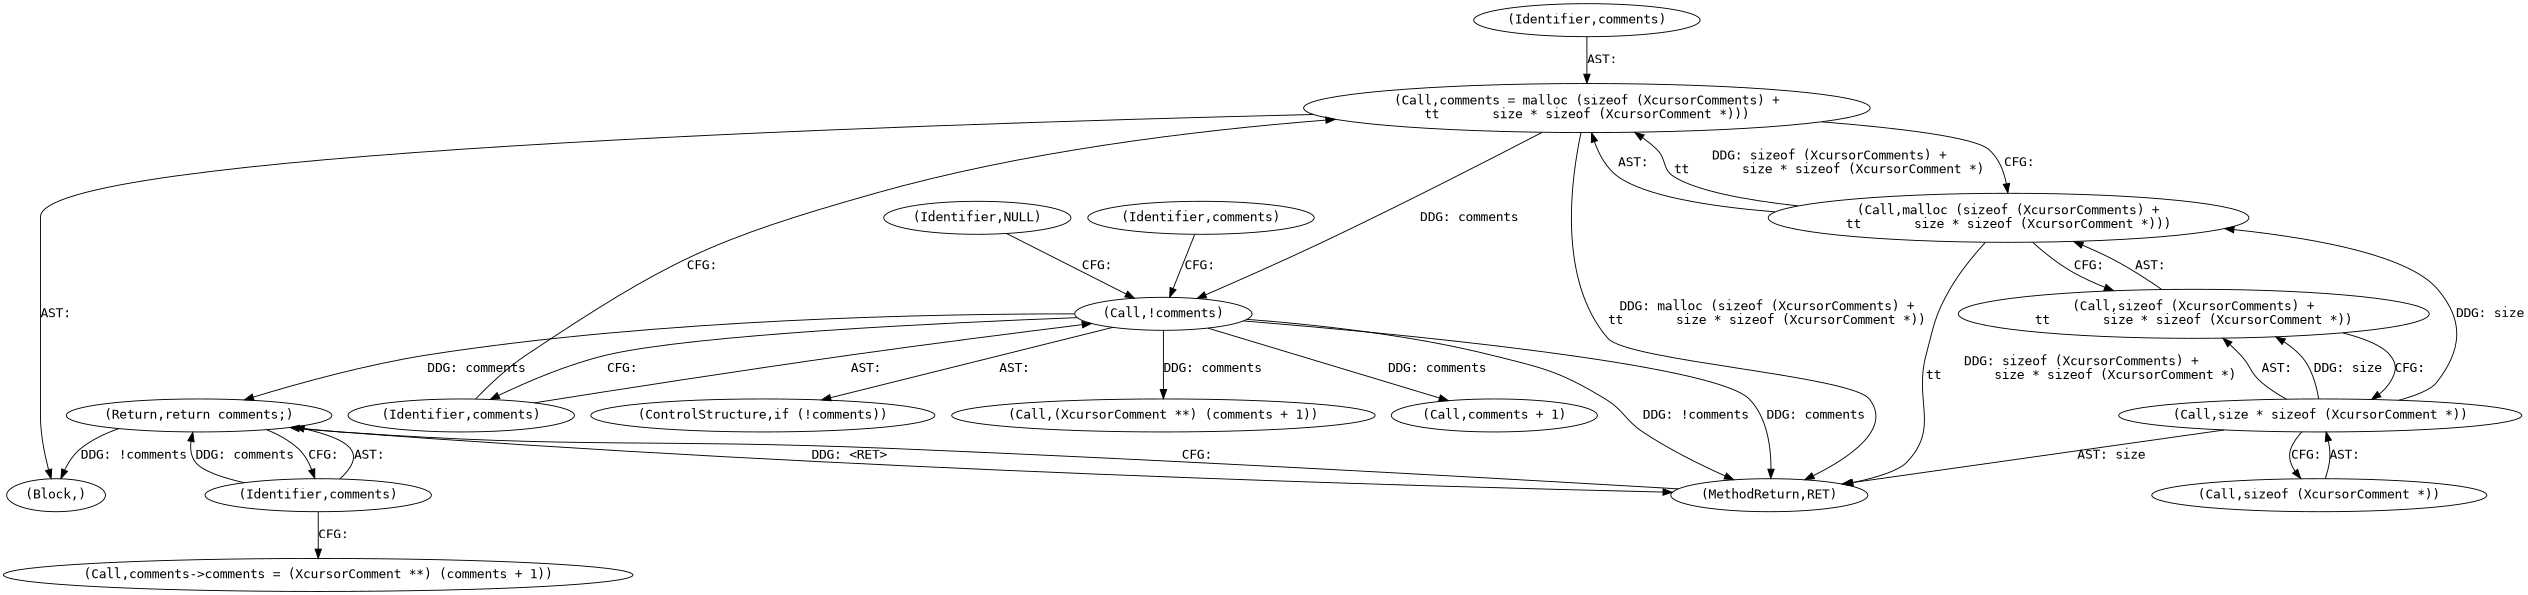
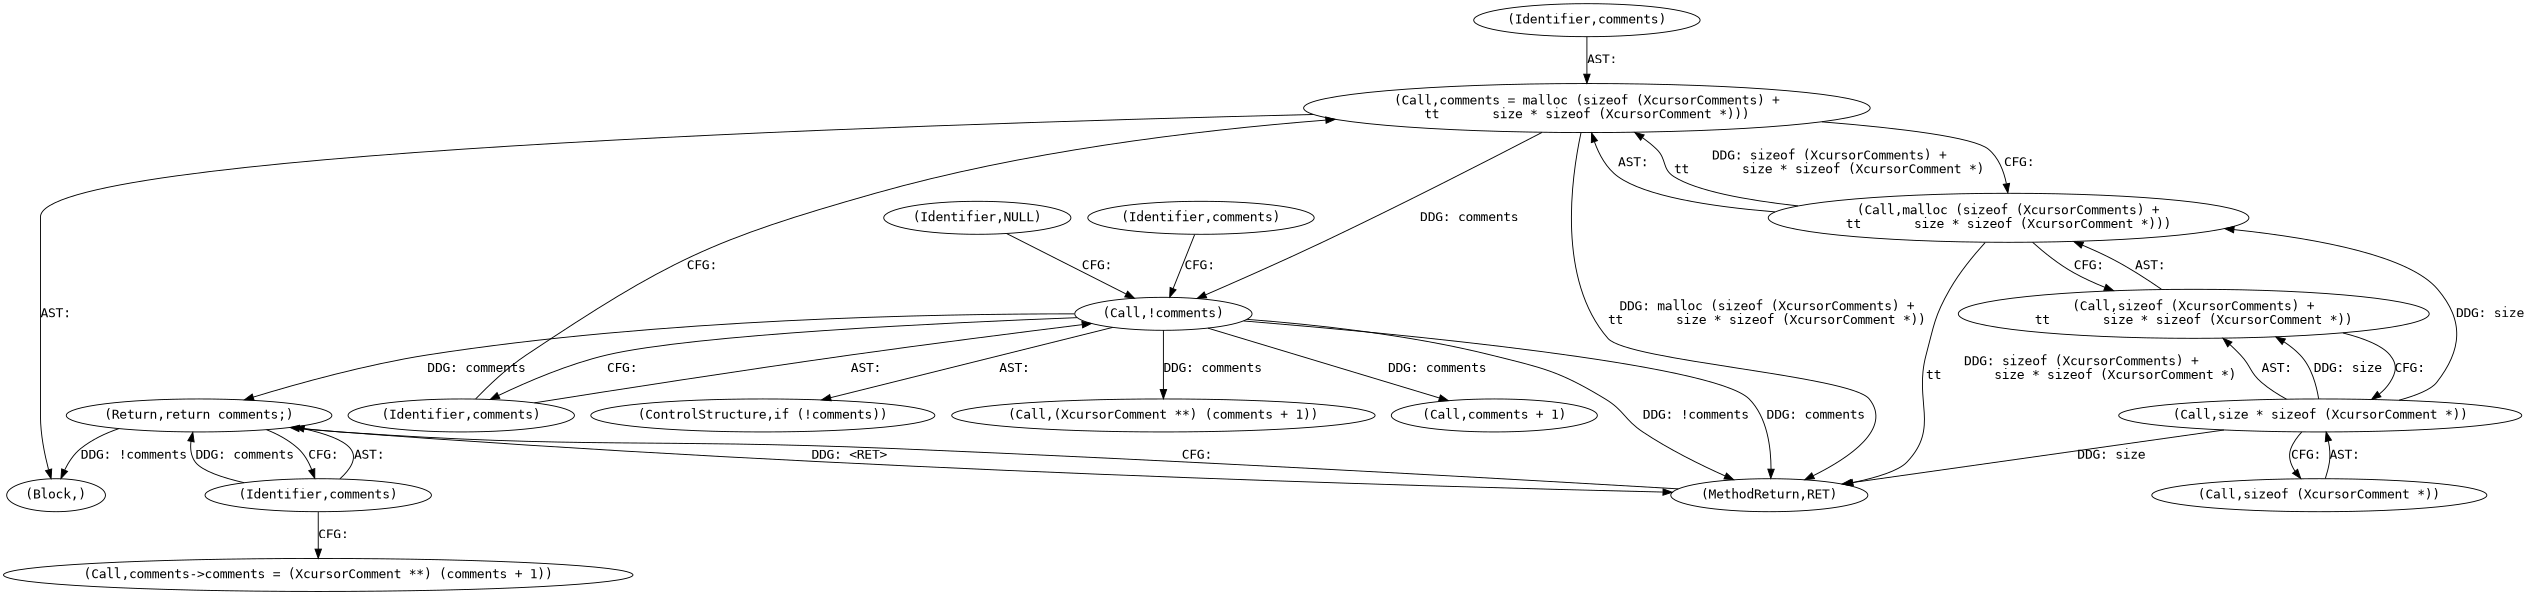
edge "(Call,size * sizeof (XcursorComment *))" -> "(MethodReturn,RET)": label "AST: size" -> "DDG: size"
